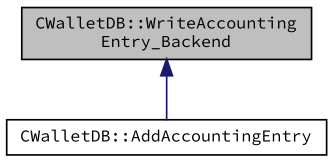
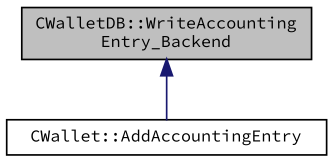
node "CWalletDB::AddAccountingEntry": label "CWalletDB::AddAccountingEntry" -> "CWallet::AddAccountingEntry"
